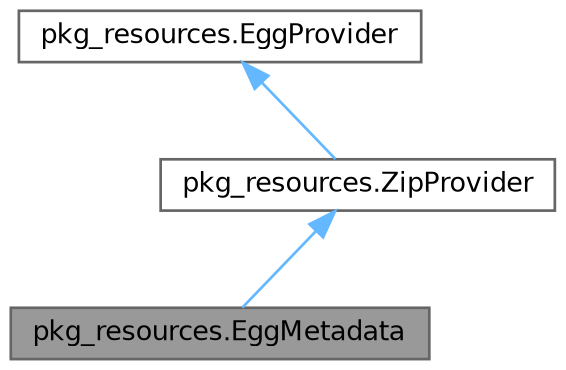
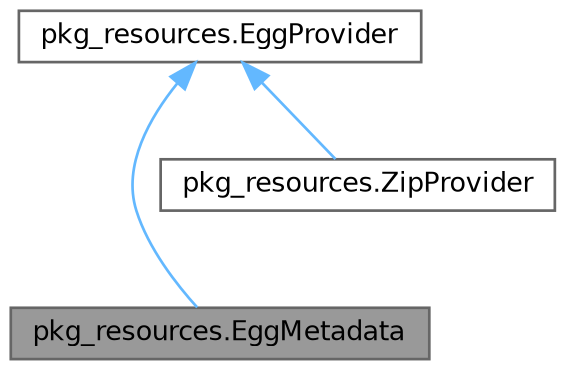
edge "pkg_resources.EggMetadata" -> "pkg_resources.ZipProvider": now "pkg_resources.EggMetadata" -> "pkg_resources.EggProvider"
